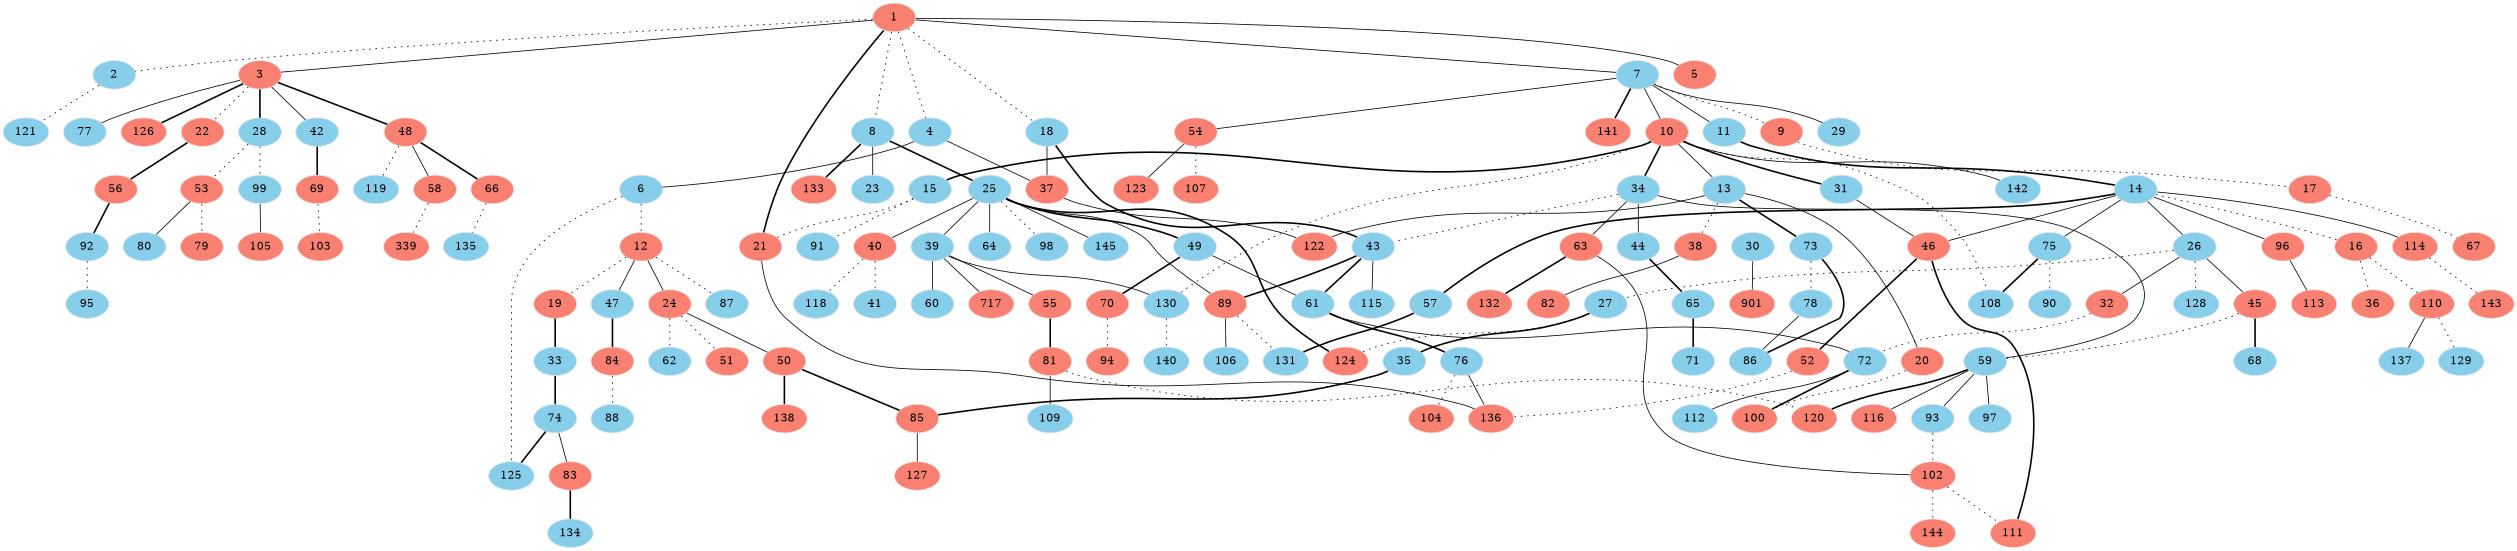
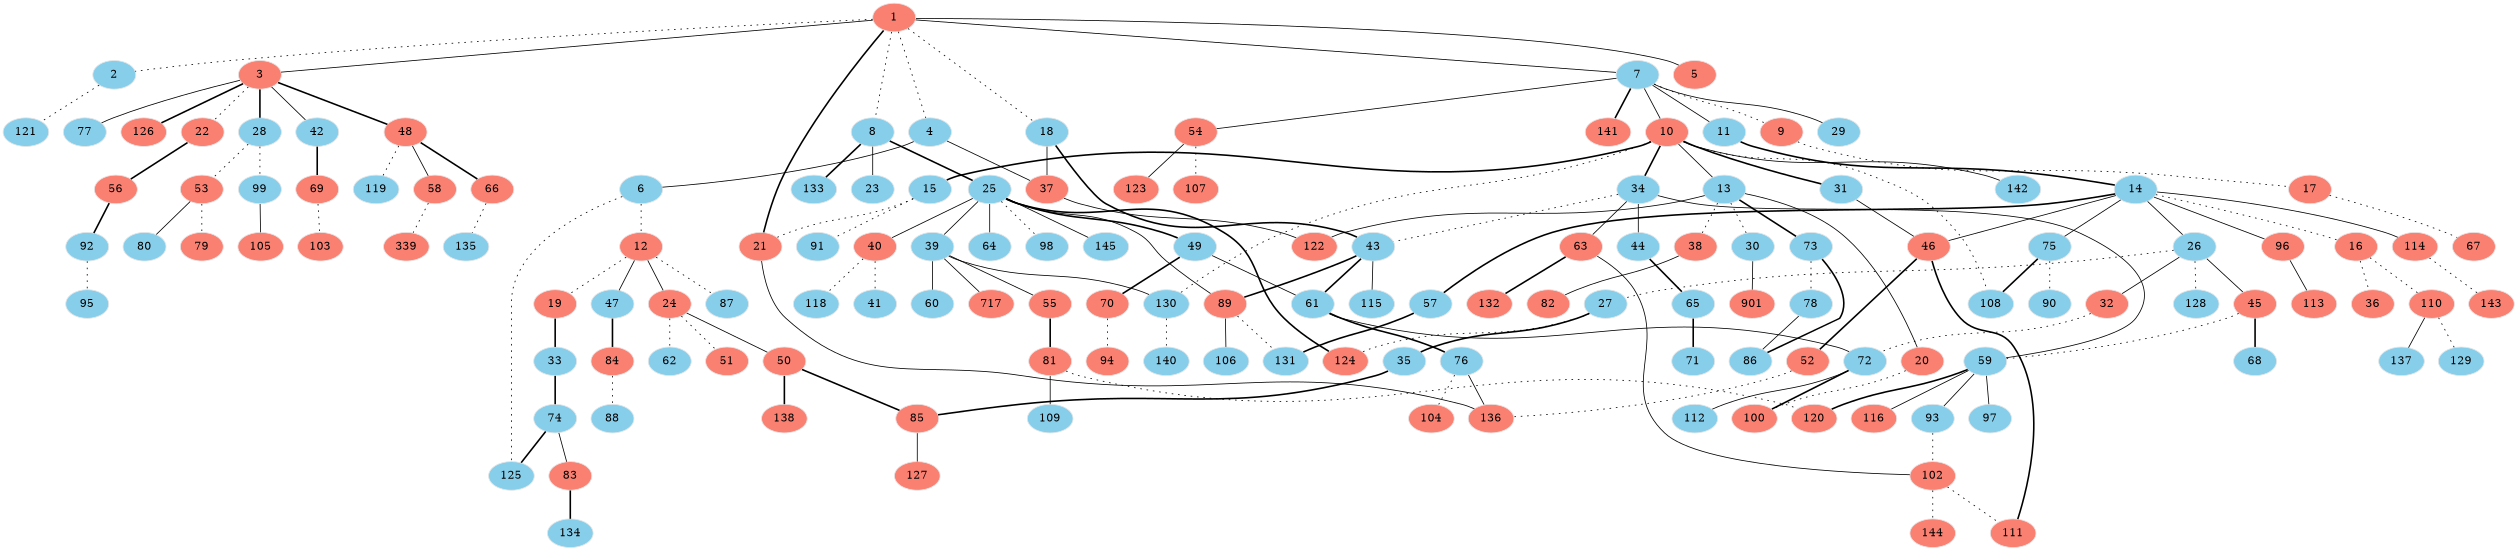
node "133": fillcolor salmon -> skyblue
edge "13" -- "30": added
